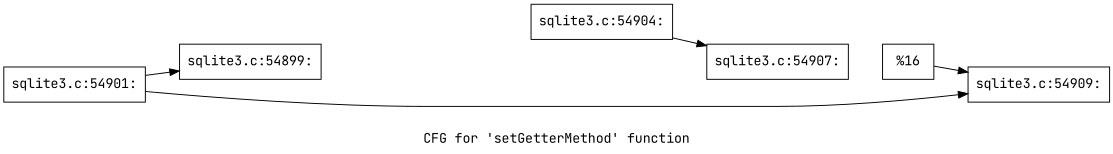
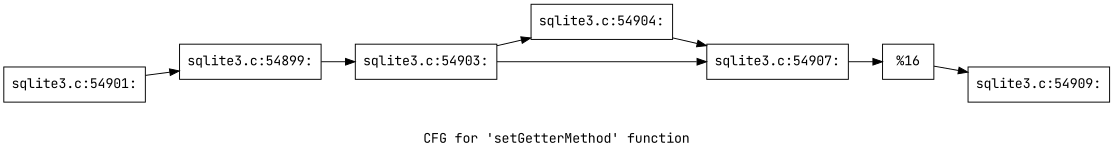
node "sqlite3.c:54903:": added
edge "sqlite3.c:54907:" -> "%16": added
edge "sqlite3.c:54901:" -> "sqlite3.c:54909:": removed
